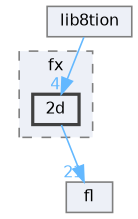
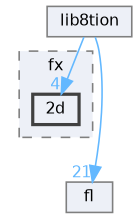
edge "2d" -> "fl": now "lib8tion" -> "fl"
